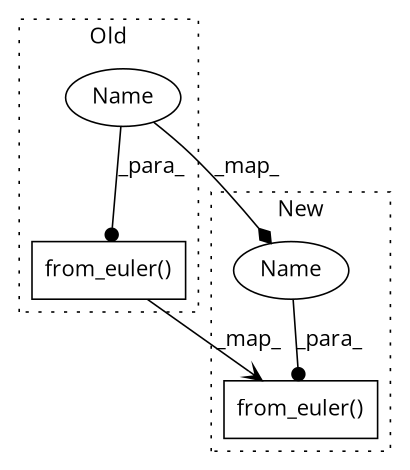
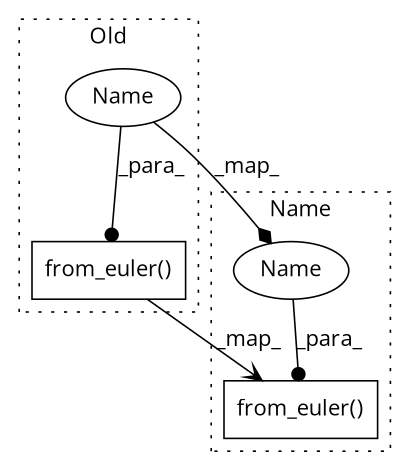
cluster "New": label "New" -> "Name"
